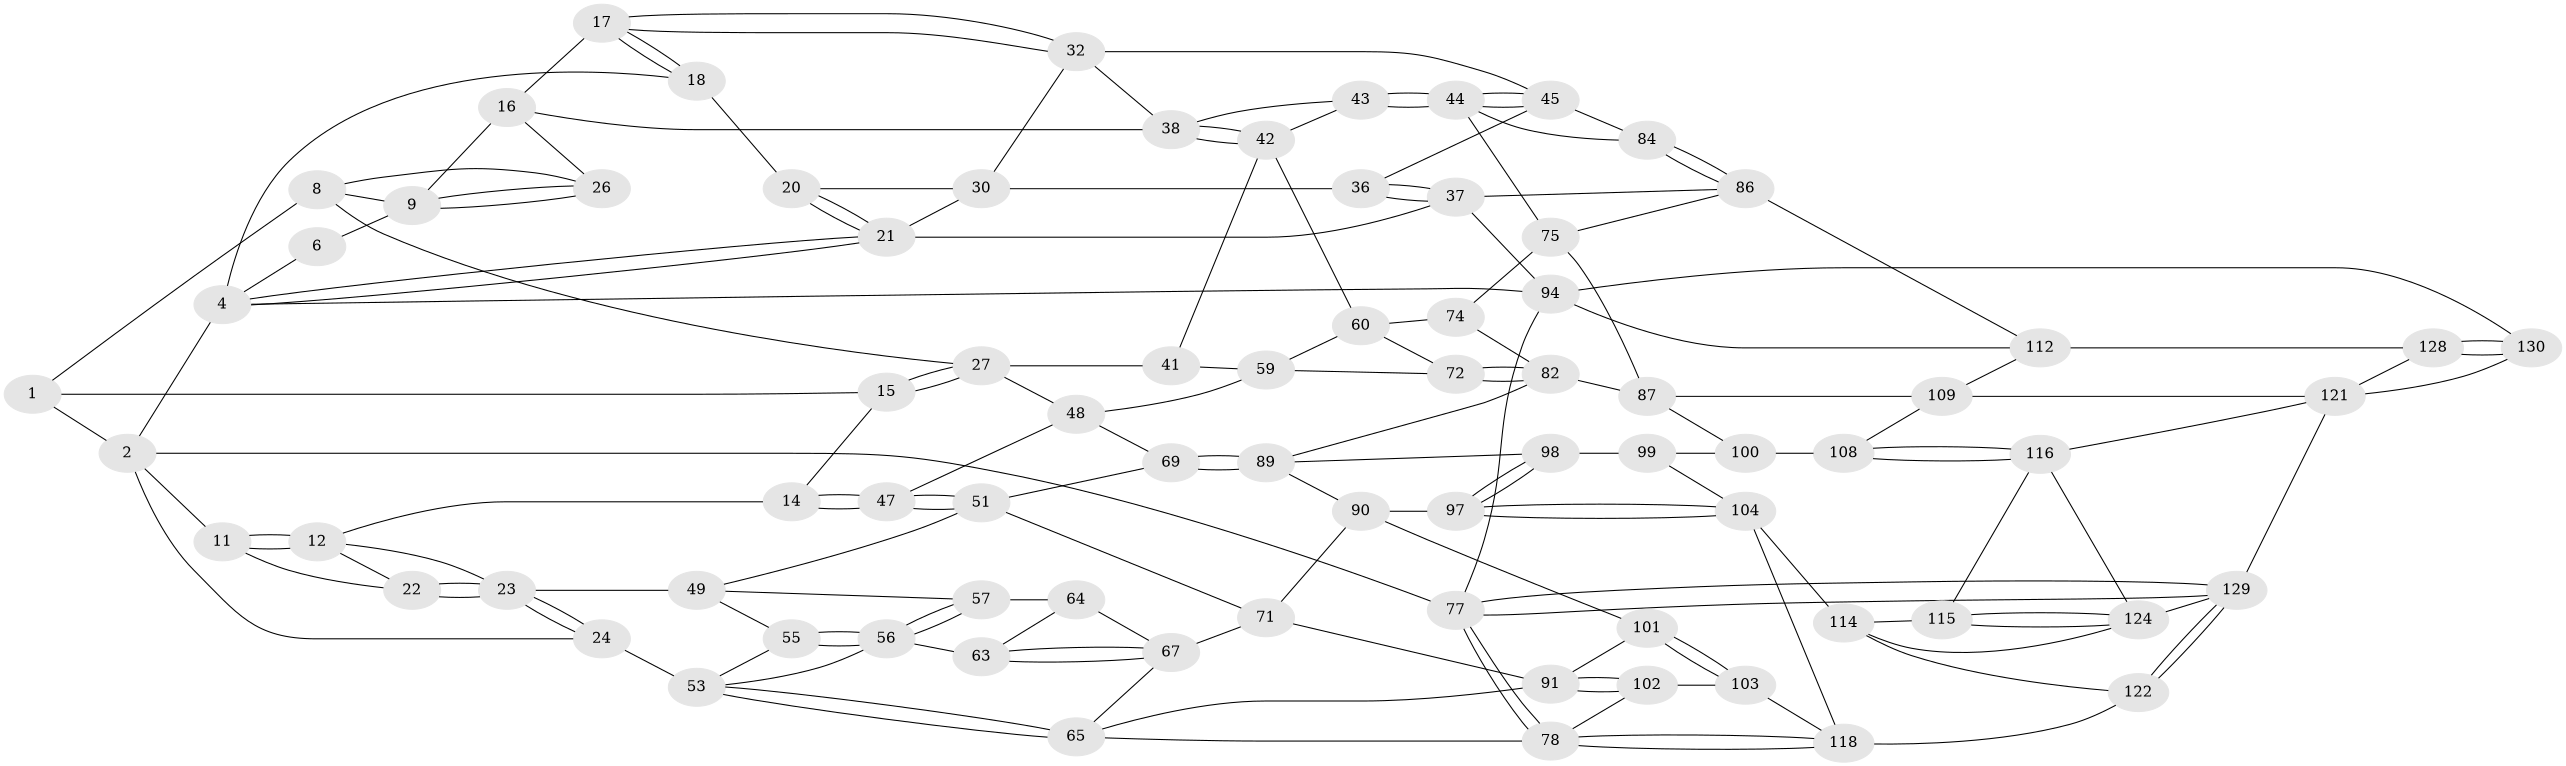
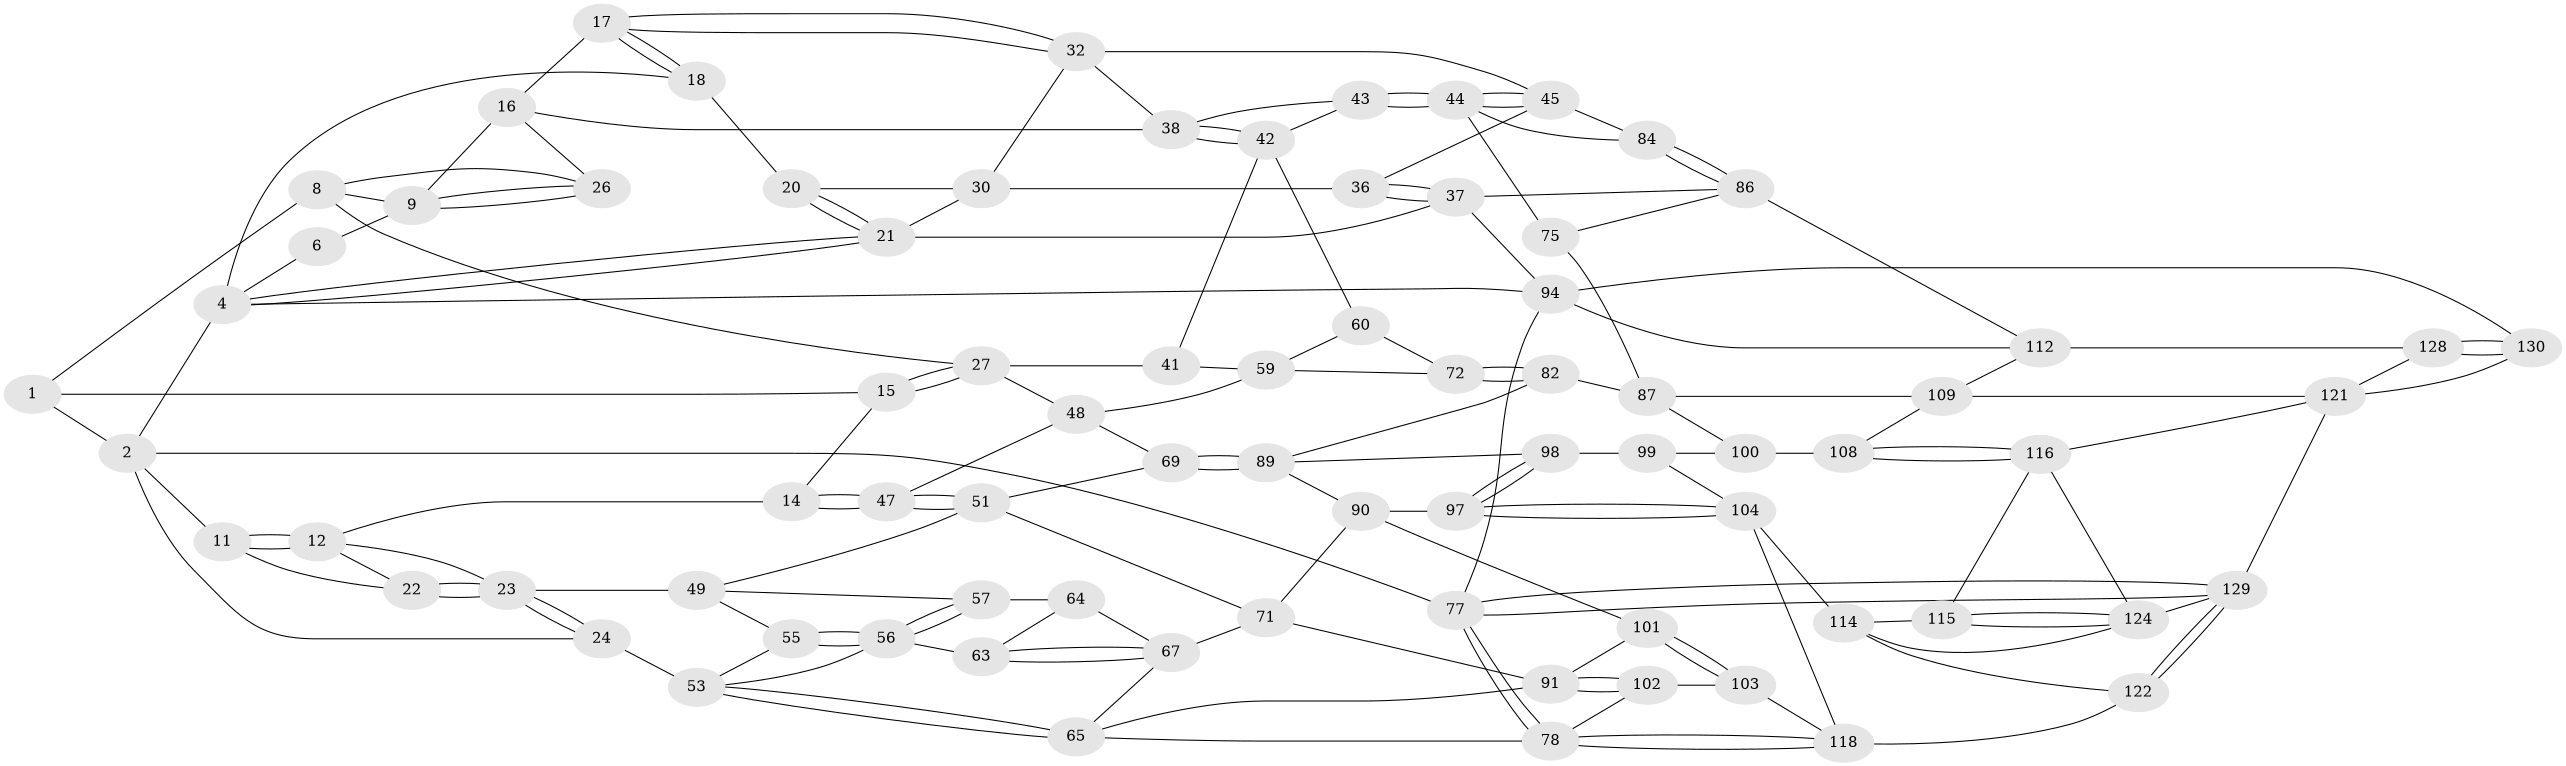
node "74": removed
